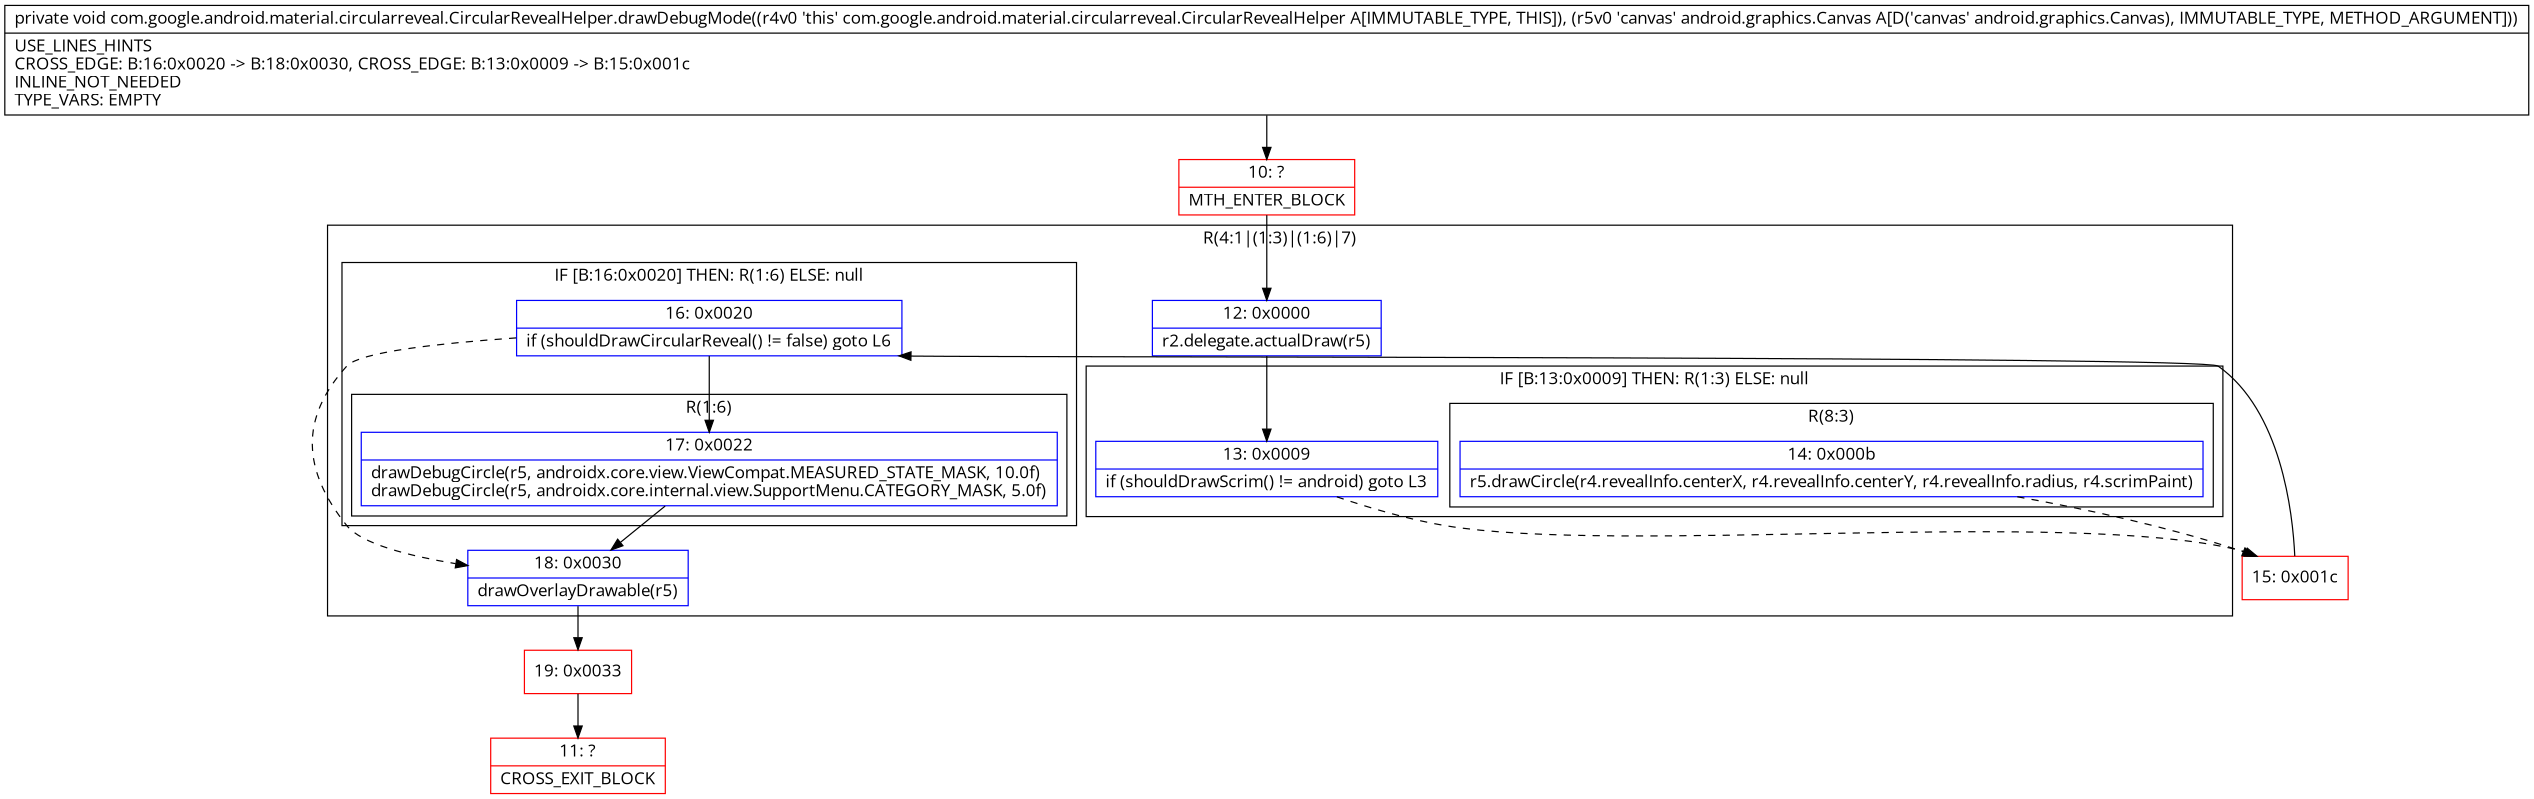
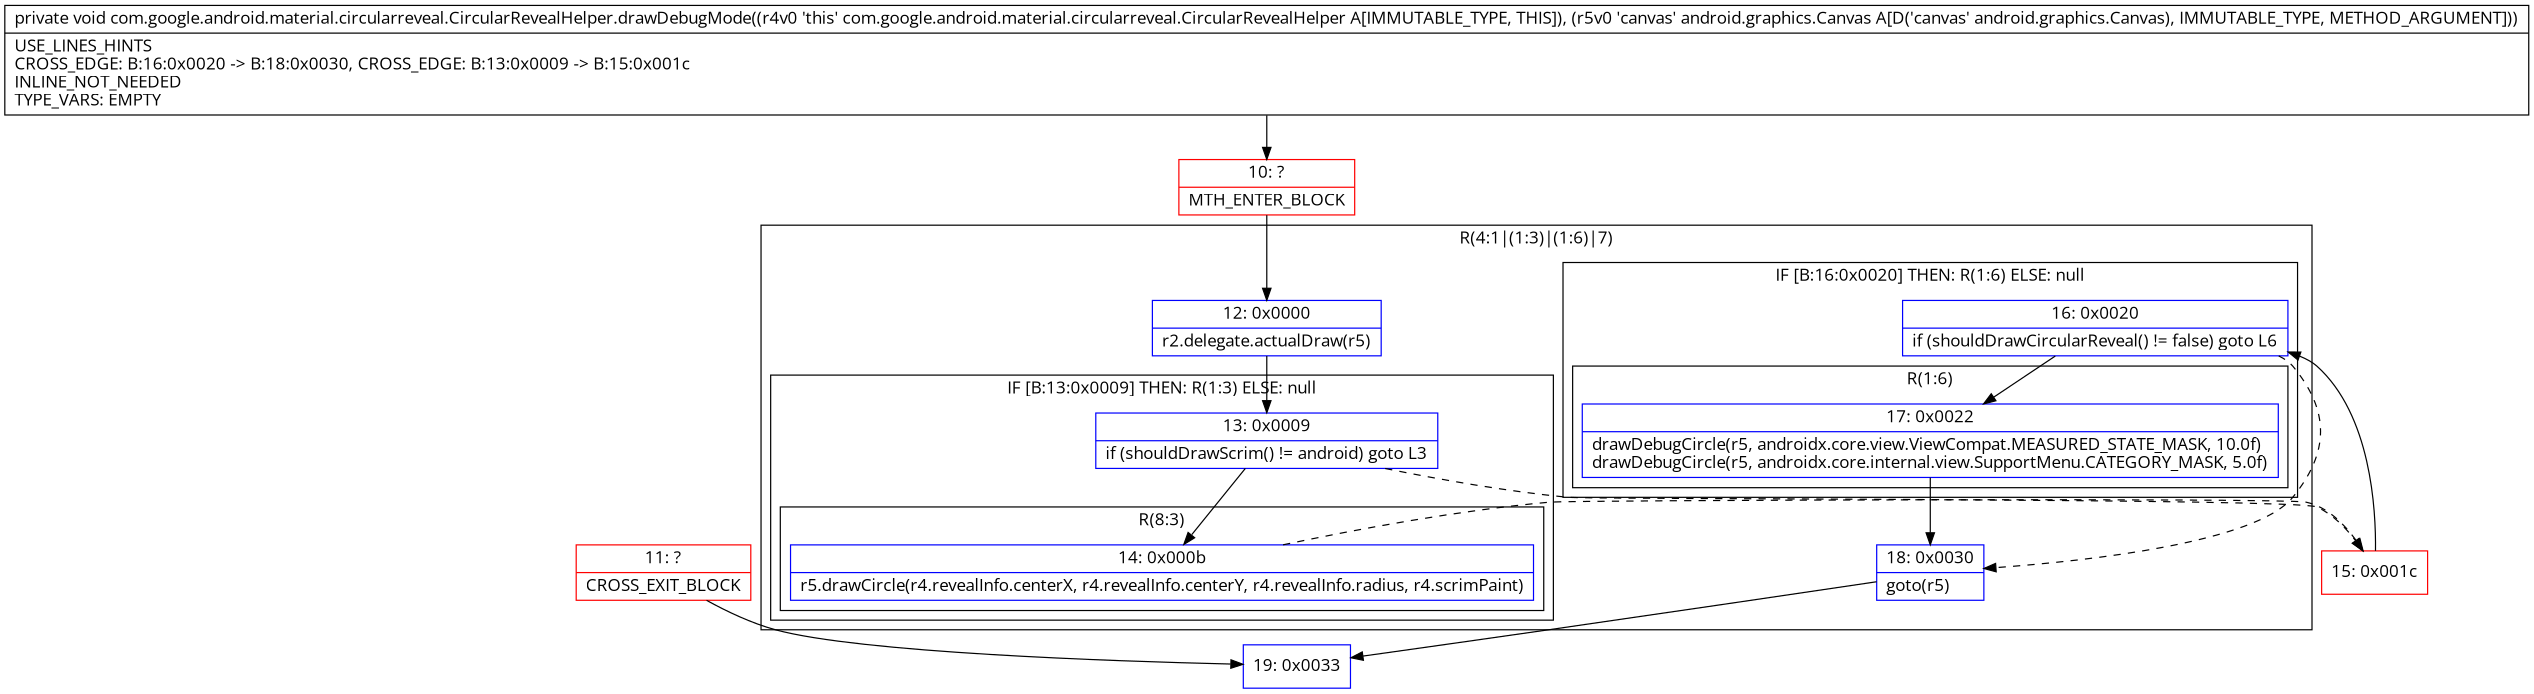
edge "13: 0x0009" -> "14: 0x000b": added
node "18: 0x0030": text "drawOverlayDrawable(r5)" -> "goto(r5)"
node "19: 0x0033": color red -> blue
edge "19: 0x0033" -> "11: ?": reversed
